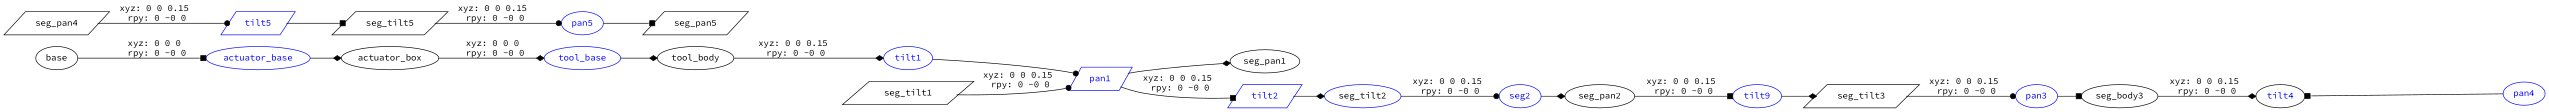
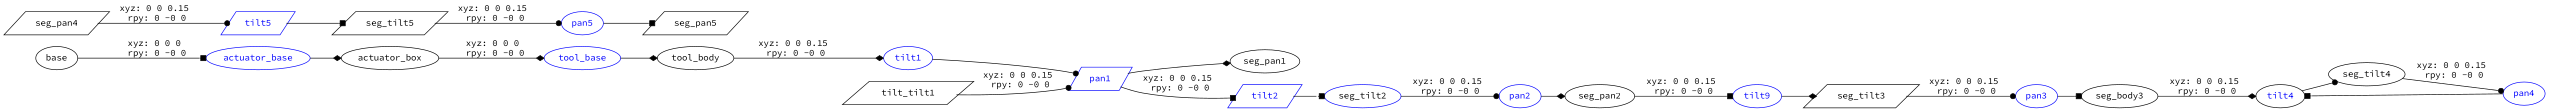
node "seg_tilt4": added
node "seg_tilt1": label "seg_tilt1" -> "tilt_tilt1"
edge "tilt2" -> "seg_tilt2": arrowhead diamond -> box
node "seg2": label "seg2" -> "pan2"
